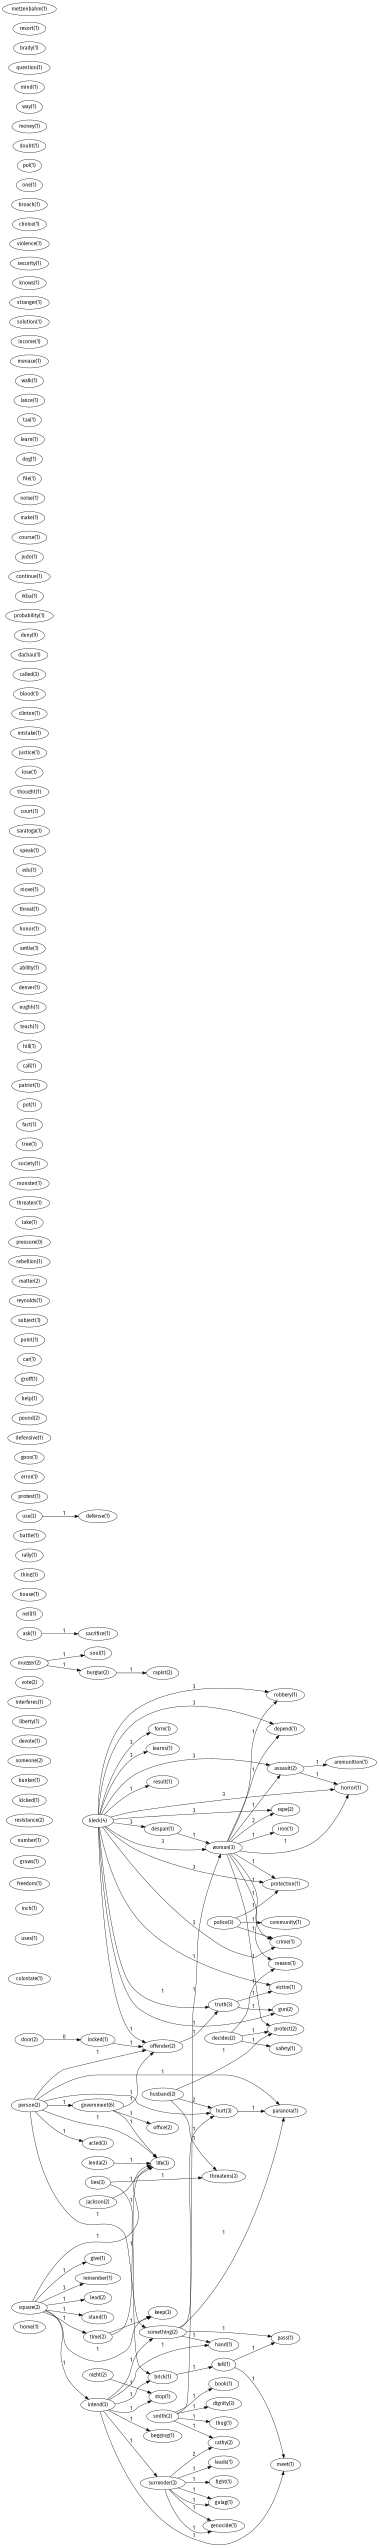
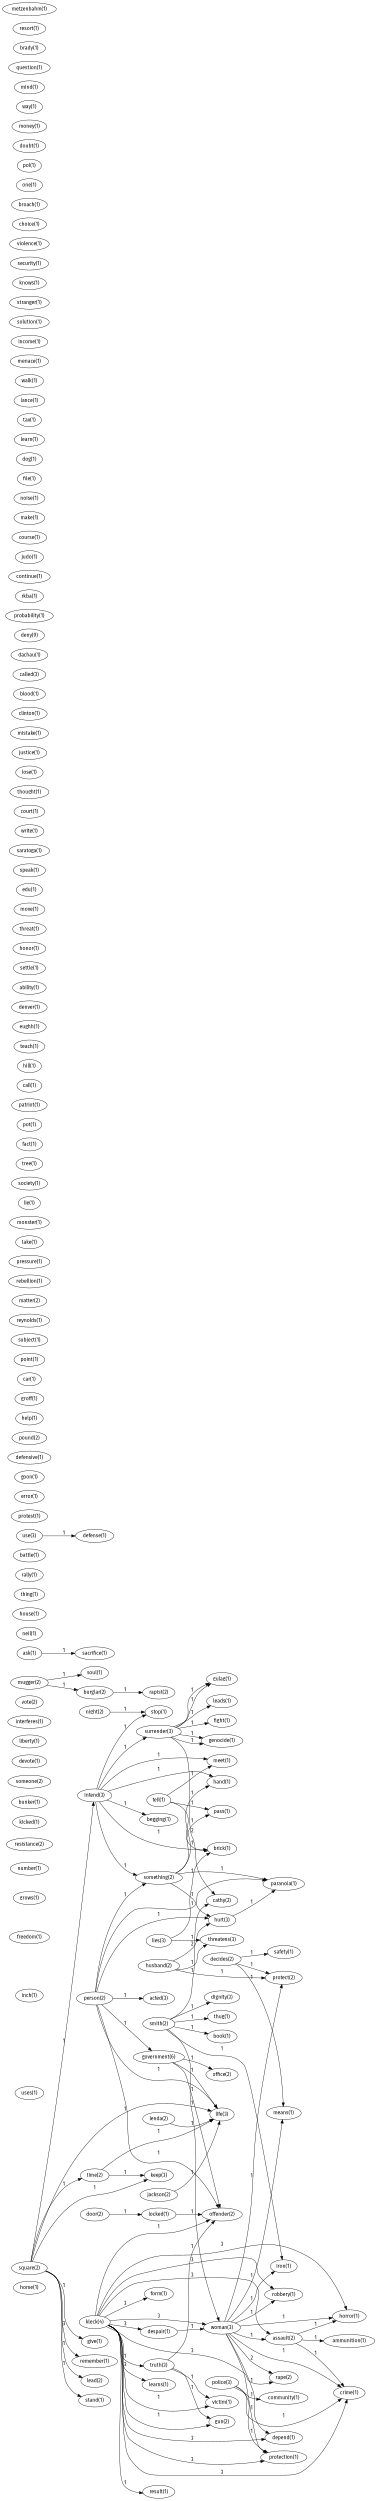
node "write(1)": added
node "lie(1)": added
node "threaten(1)": removed
node "pressure(0)": label "pressure(0)" -> "pressure(1)"
node "colostate(1)": removed
edge "offender(2)" -> "truth(3)": reversed
edge "door(2)" -> "locked(1)": label "0" -> "1"
edge "smith(2)" -> "iron(1)": added, label "1"
edge "assault(2)" -> "crime(1)": added, label "1"
edge "brick(1)" -> "tell(1)": reversed
